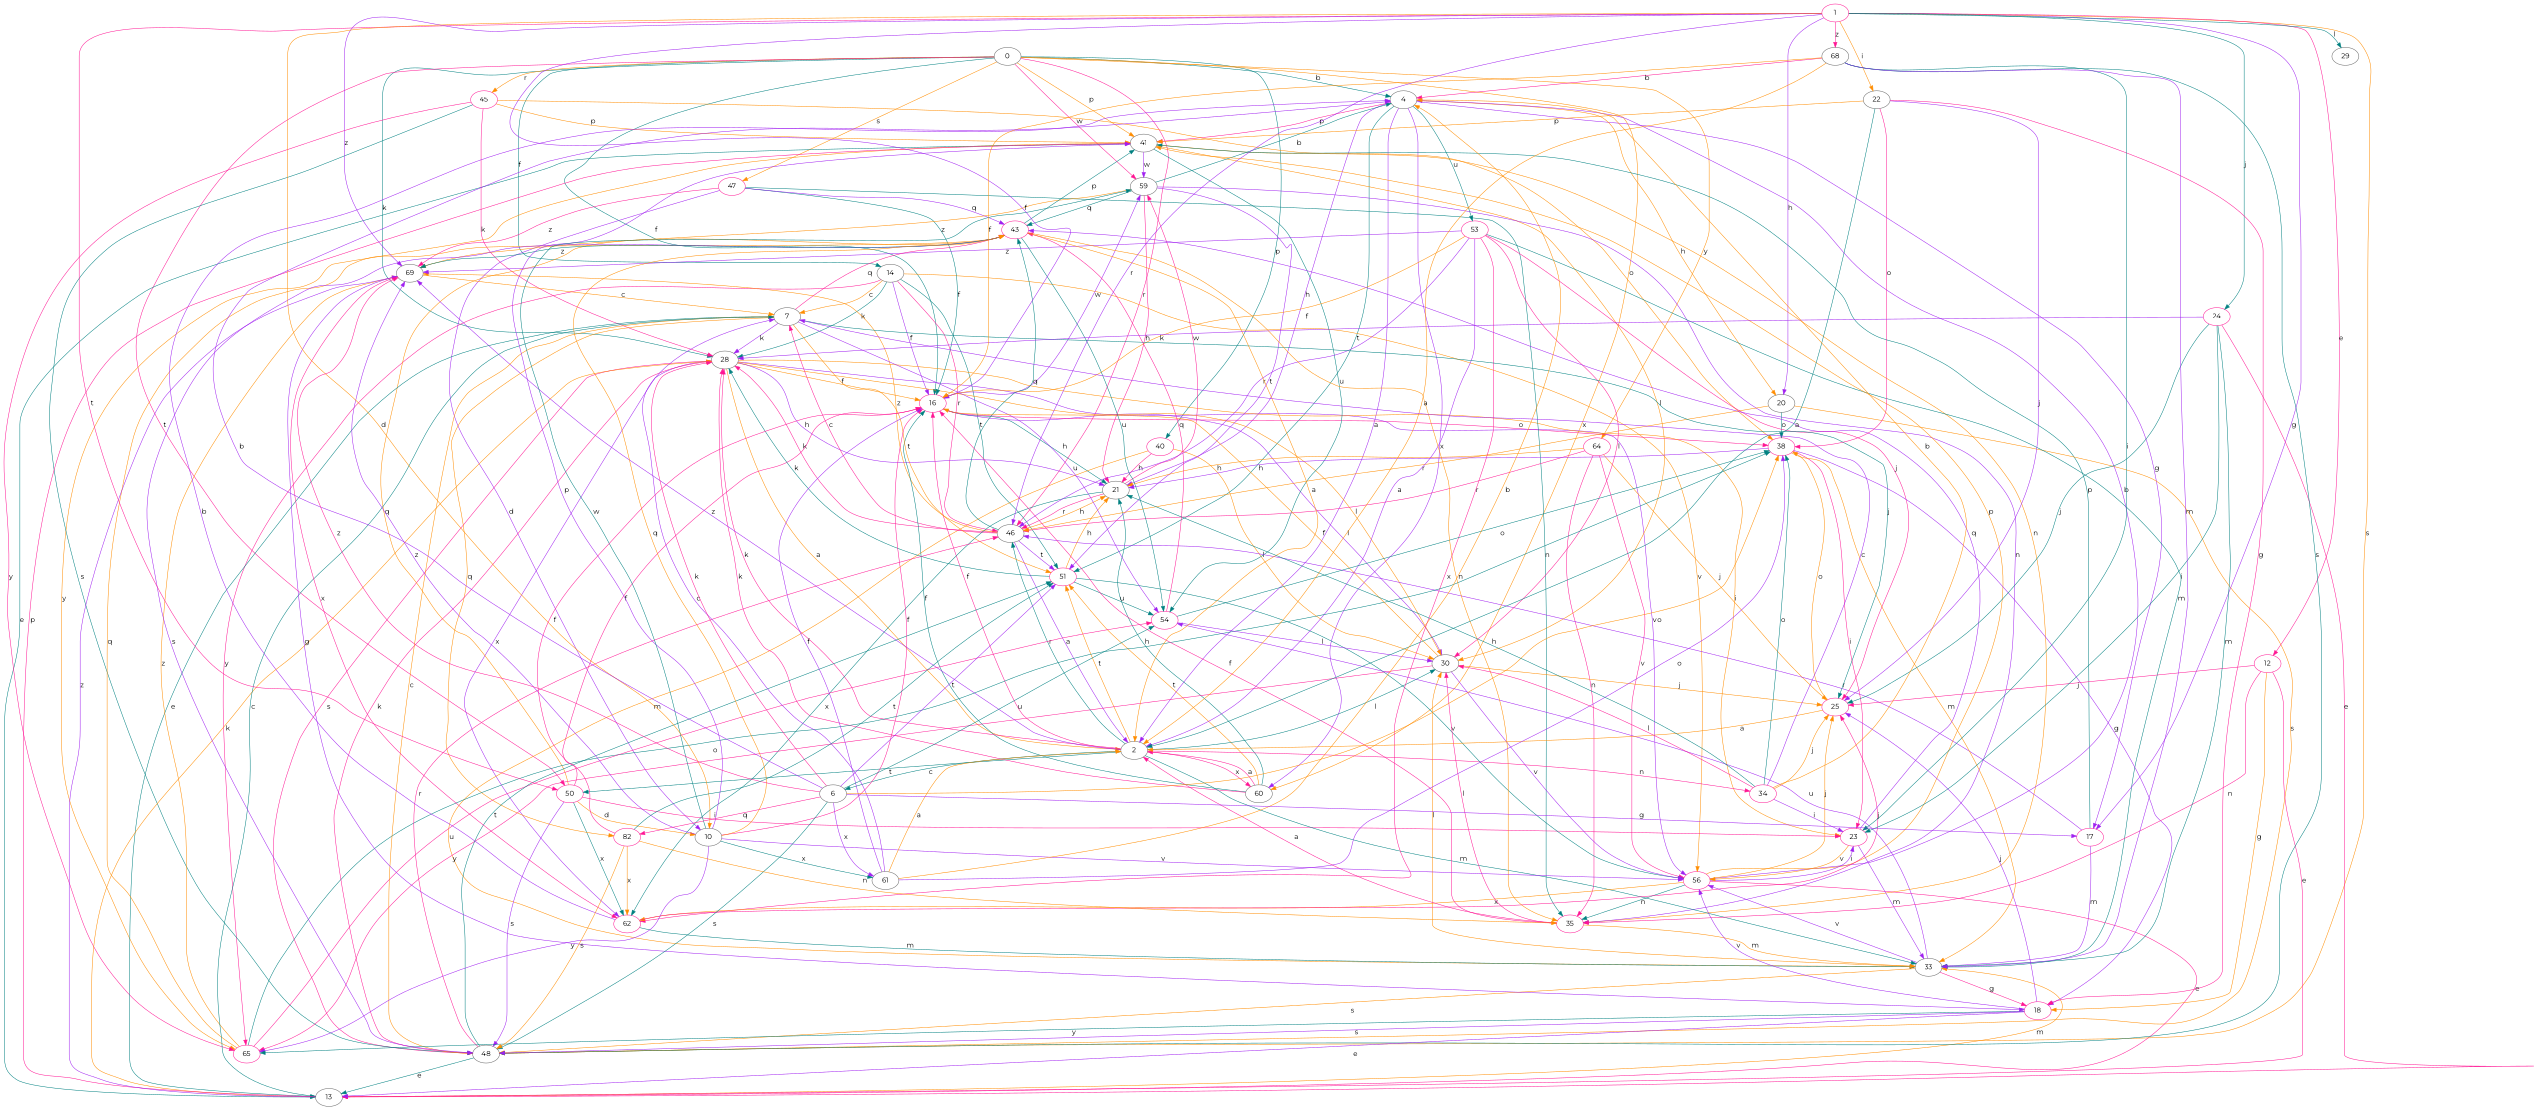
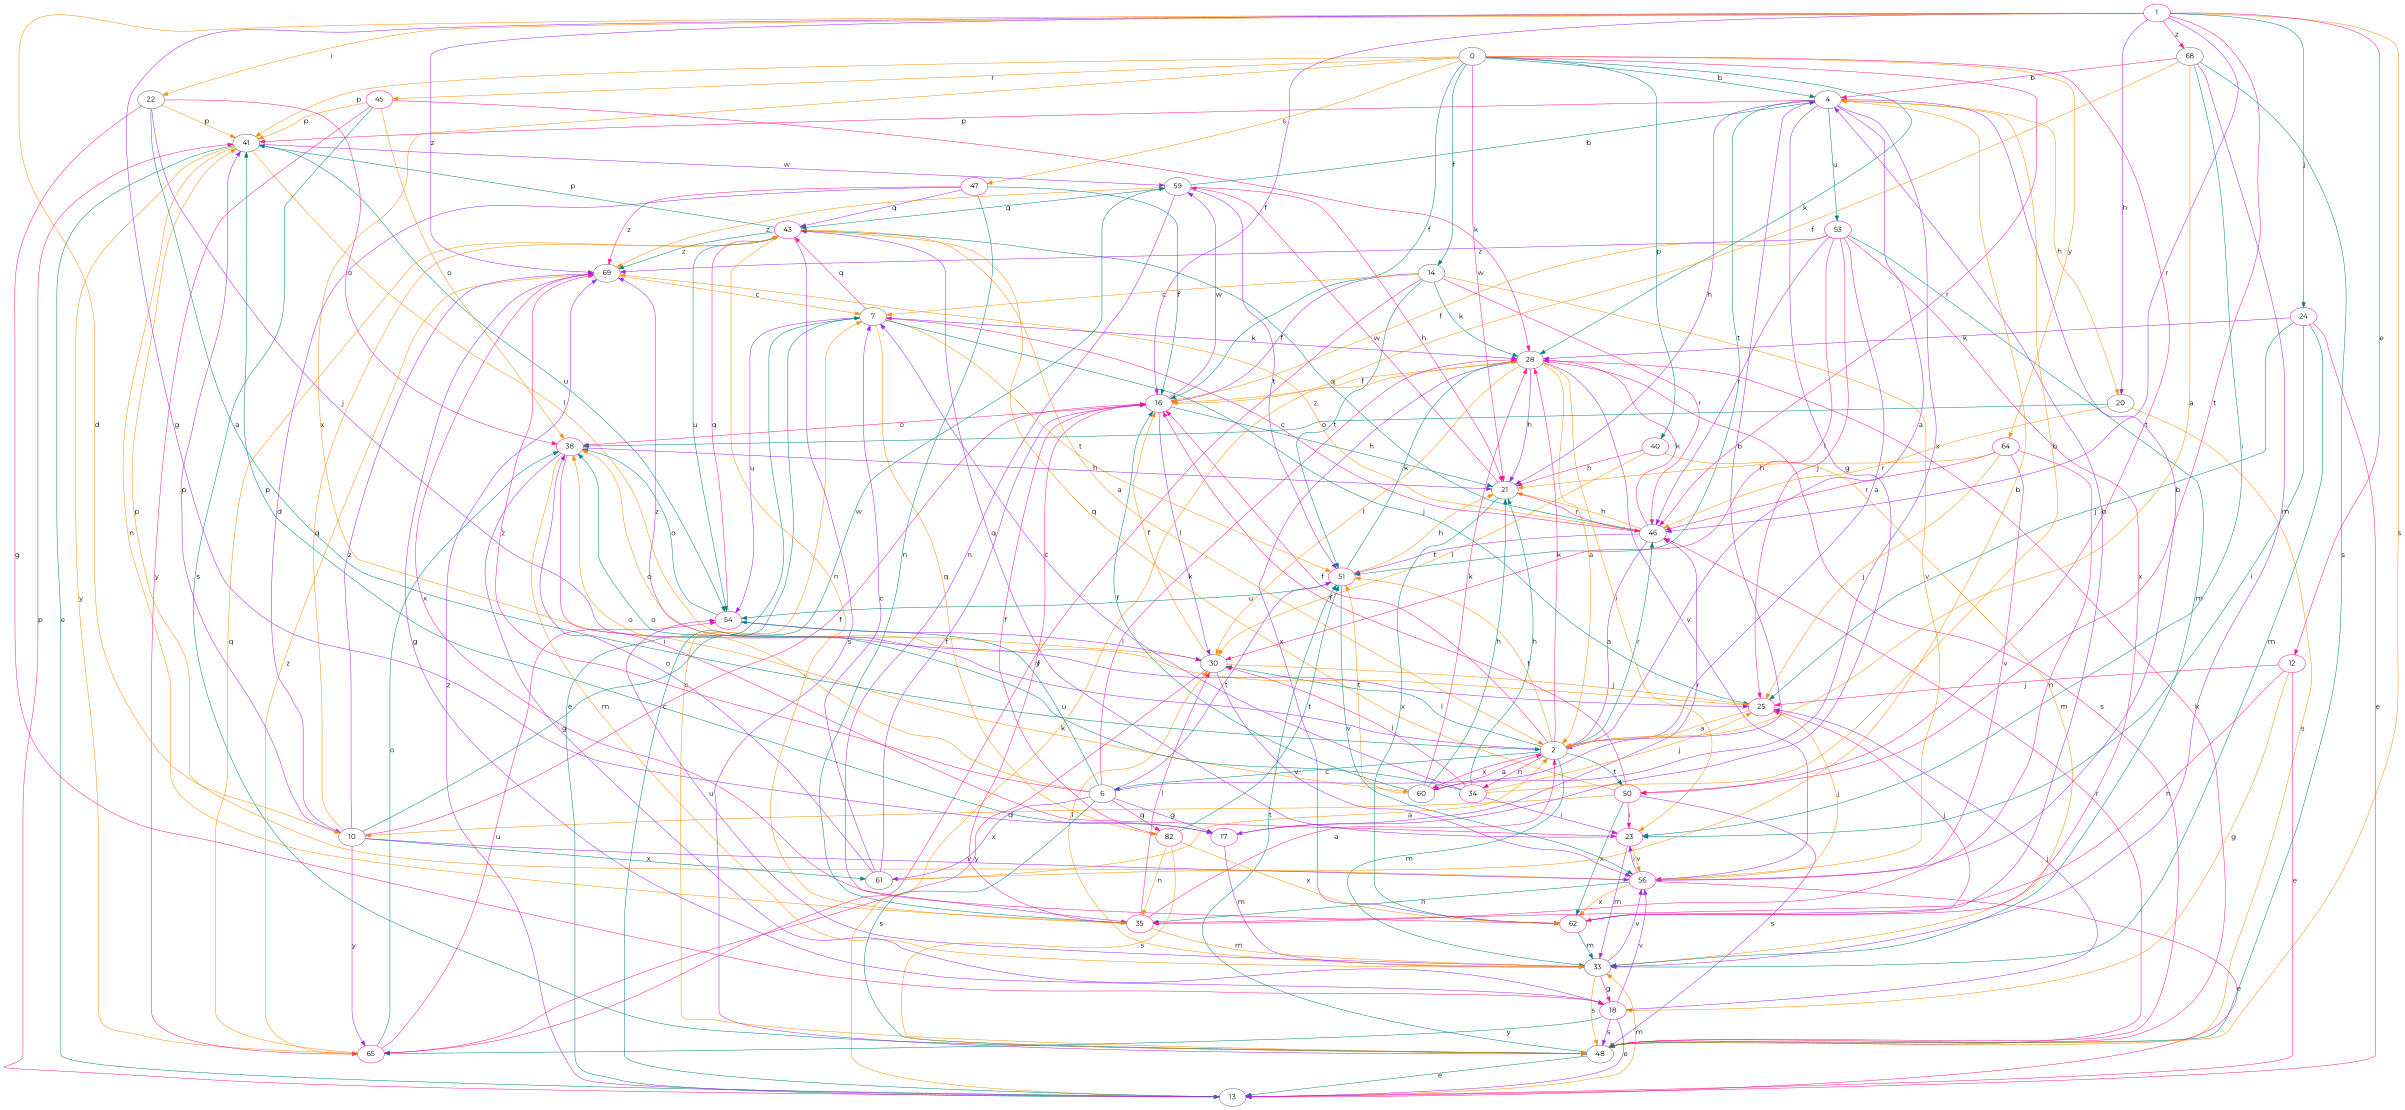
node "29": removed
edge "0" -> "59": now "0" -> "21"
